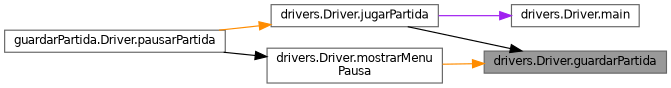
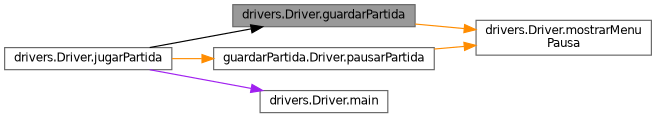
edge "guardarPartida.Driver.pausarPartida" -> "drivers.Driver.jugarPartida": reversed
edge "guardarPartida.Driver.pausarPartida" -> "drivers.Driver.mostrarMenu Pausa": color black -> darkorange
edge "drivers.Driver.mostrarMenu Pausa" -> "drivers.Driver.guardarPartida": reversed
